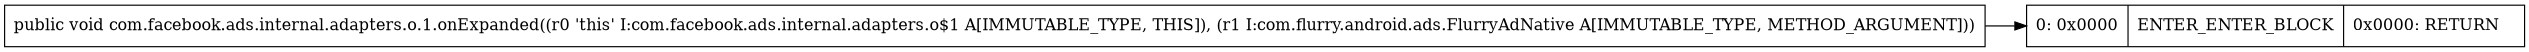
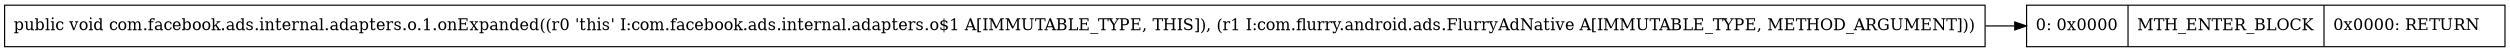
node "0: 0x0000": text "ENTER_ENTER_BLOCK" -> "MTH_ENTER_BLOCK"
